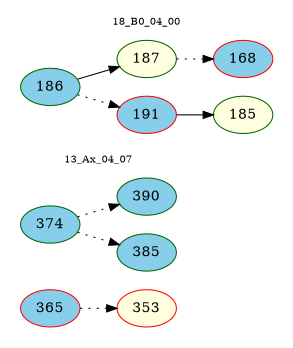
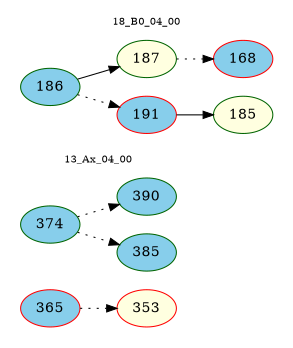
cluster "13_Ax_04_07": label "13_Ax_04_07" -> "13_Ax_04_00"
